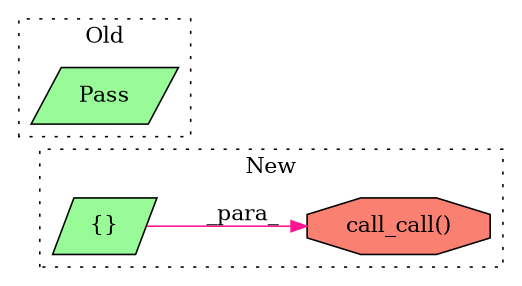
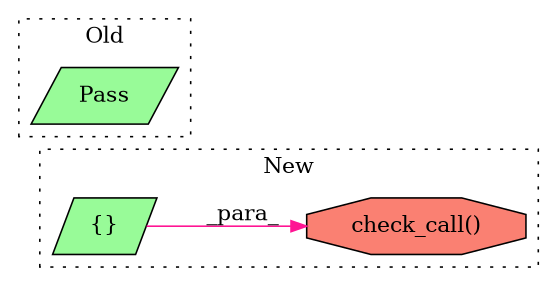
node "call_call()": label "call_call()" -> "check_call()"
